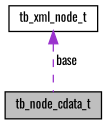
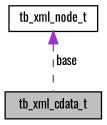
node "tb_node_cdata_t": label "tb_node_cdata_t" -> "tb_xml_cdata_t"
